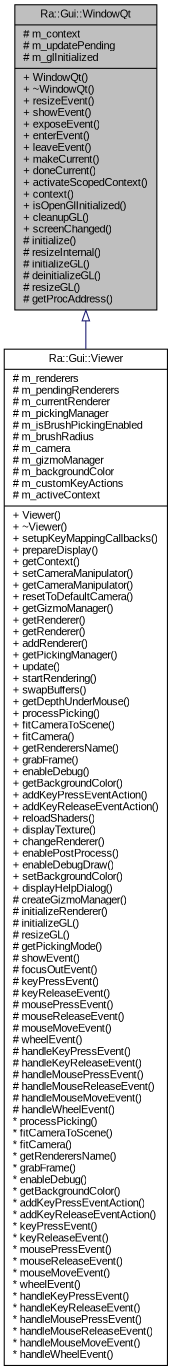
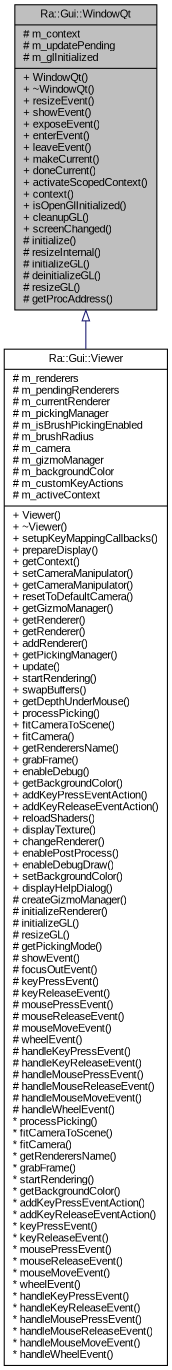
node "Ra::Gui::Viewer": text "* enableDebug()" -> "* startRendering()"
